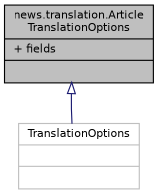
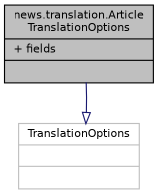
edge "TranslationOptions" -> "news.translation.Article": reversed
